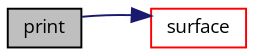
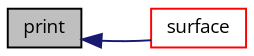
edge "print" -> "surface": reversed
